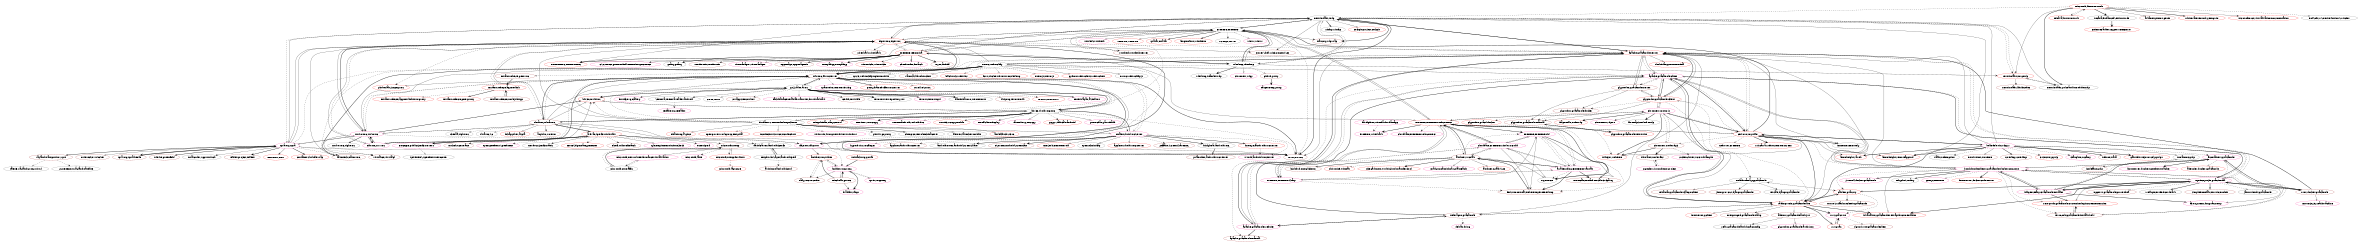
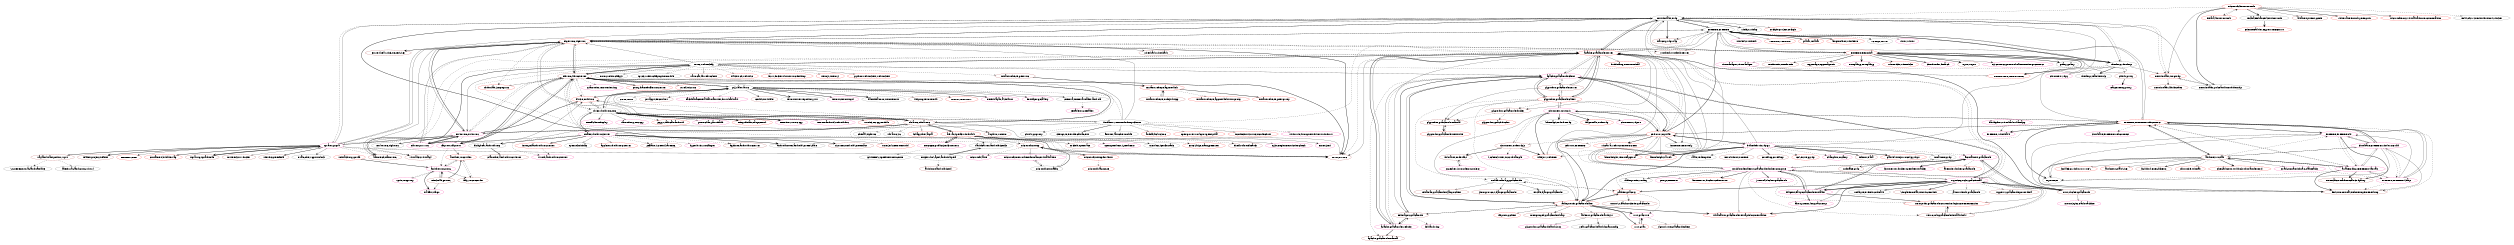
edge "neutrinolabs/xrdp" -> "mRemoteNG/mRemoteNG": now "virt-manager/virt-manager" -> "mRemoteNG/mRemoteNG"
node "veyon/andelf": label "veyon/andelf" -> "veyon/veyon"
edge "glyptodon/guacamole-server" -> "glyptodon/guacamole-docker": now "apache/guacamole-server" -> "glyptodon/guacamole-docker"
edge "ultravnc/UltraVNC" -> "TurboVNC/turbovnc": style solid -> bold
node "x-hansong/aSpice": removed
node "kmille36/Windows-11-VPS": added
node "tobychui/zoraxy": label "tobychui/zoraxy" -> "vadimpronin/zoraxy"
node "linuxserver/gclient": label "linuxserver/gclient" -> "rfbproto/gclient"
